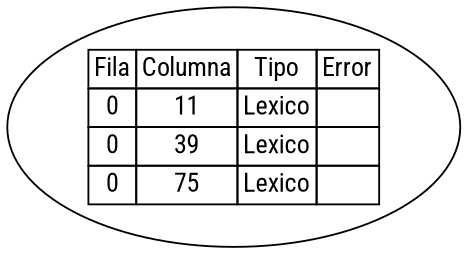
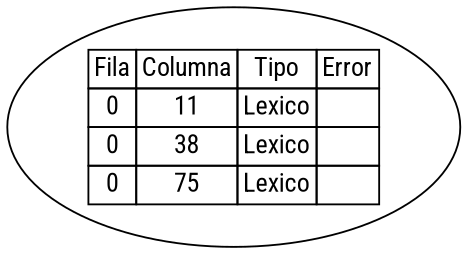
node "Fila": text "39" -> "38"
